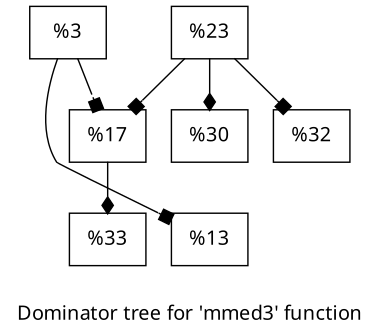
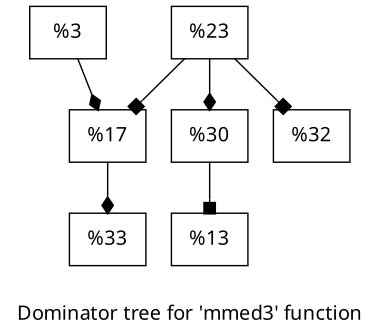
edge "%3" -> "%17": arrowhead box -> diamond
edge "%3" -> "%13": now "%30" -> "%13"
